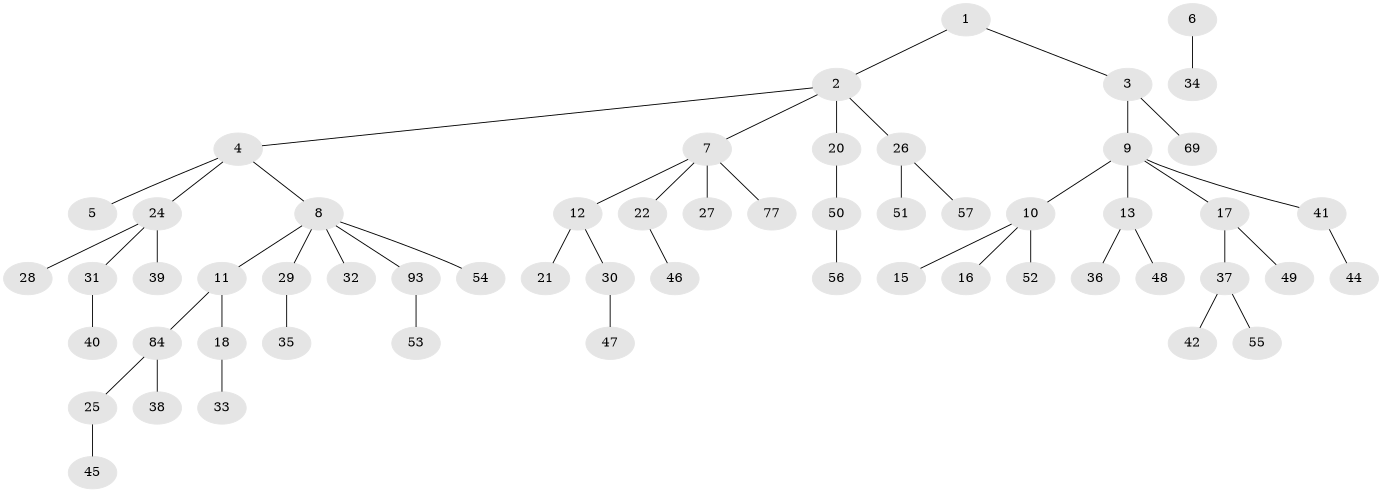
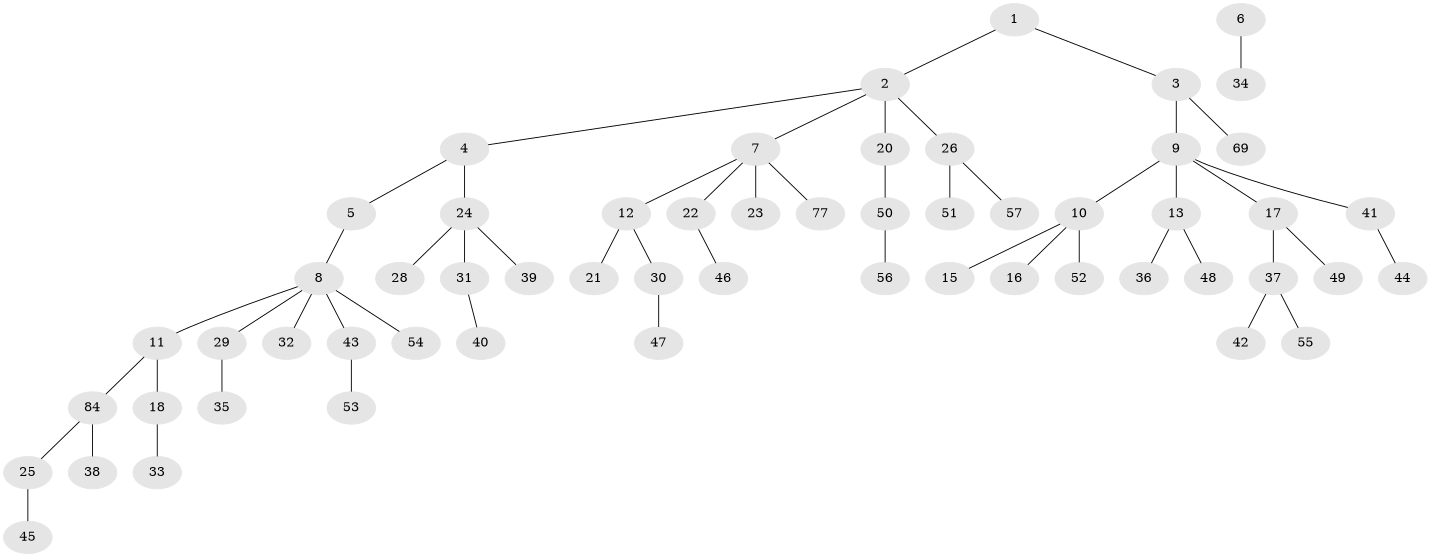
edge "4" -- "8": now "5" -- "8"
node "27": label "27" -> "23"
node "93": label "93" -> "43"
